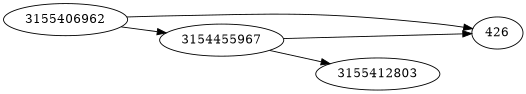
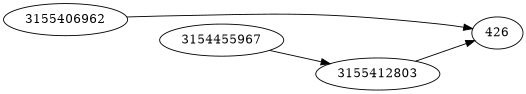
edge "3155406962" -> "3154455967": removed
edge "3154455967" -> "426": now "3155412803" -> "426"
